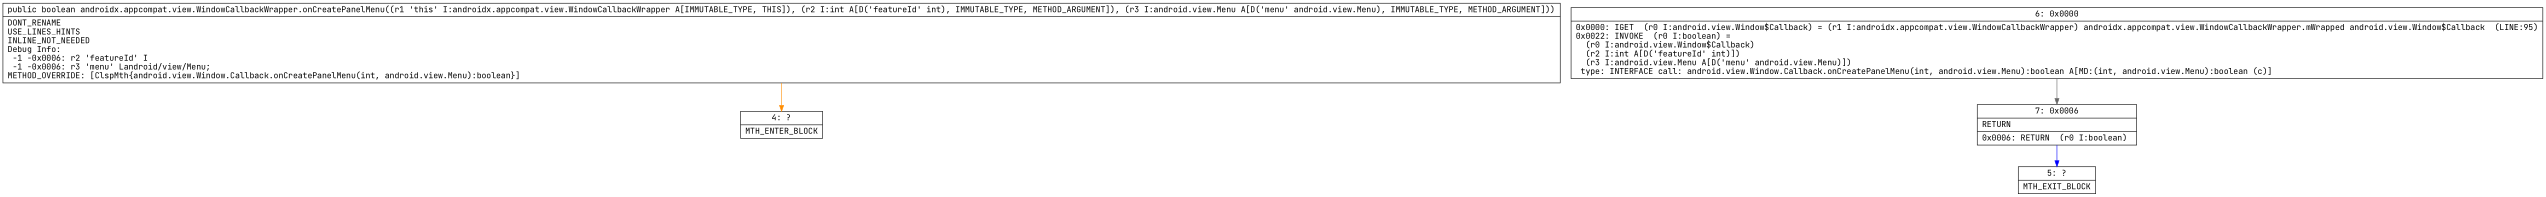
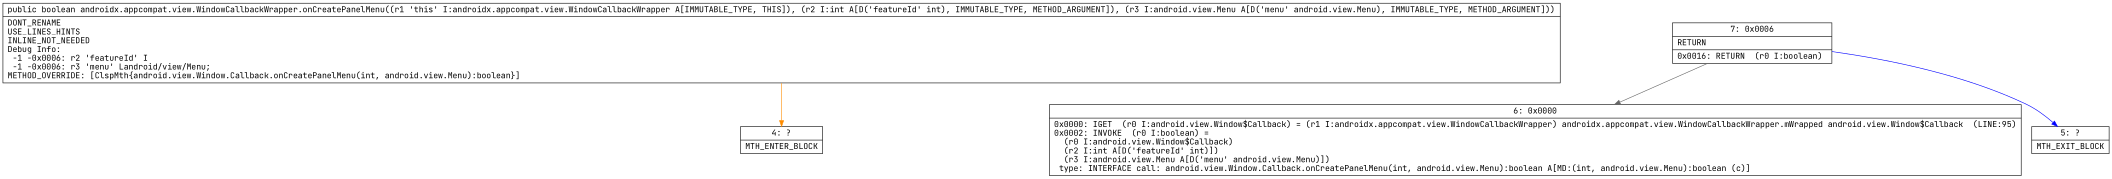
node "6: 0x0000": text "0x0022: INVOKE  (r0 I:boolean) =" -> "0x0002: INVOKE  (r0 I:boolean) ="
edge "6: 0x0000" -> "7: 0x0006": reversed
node "7: 0x0006": text "0x0006: RETURN  (r0 I:boolean)" -> "0x0016: RETURN  (r0 I:boolean)"
